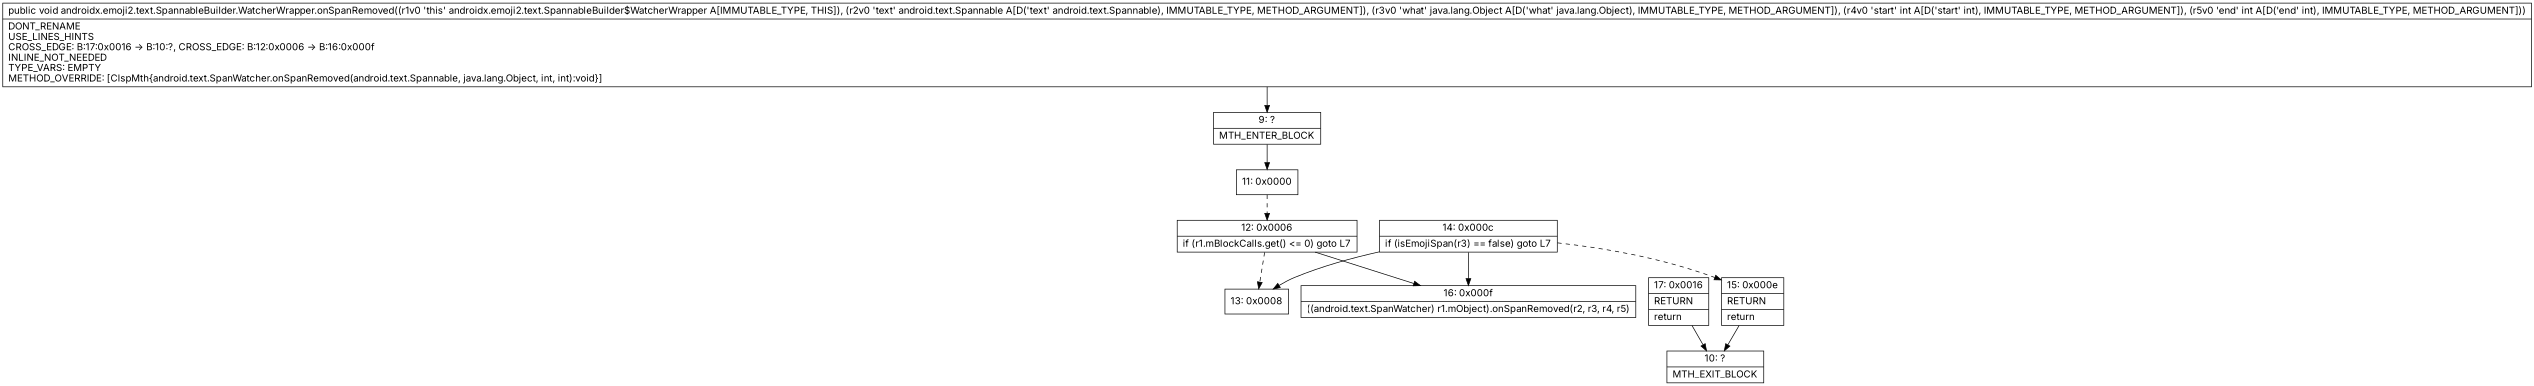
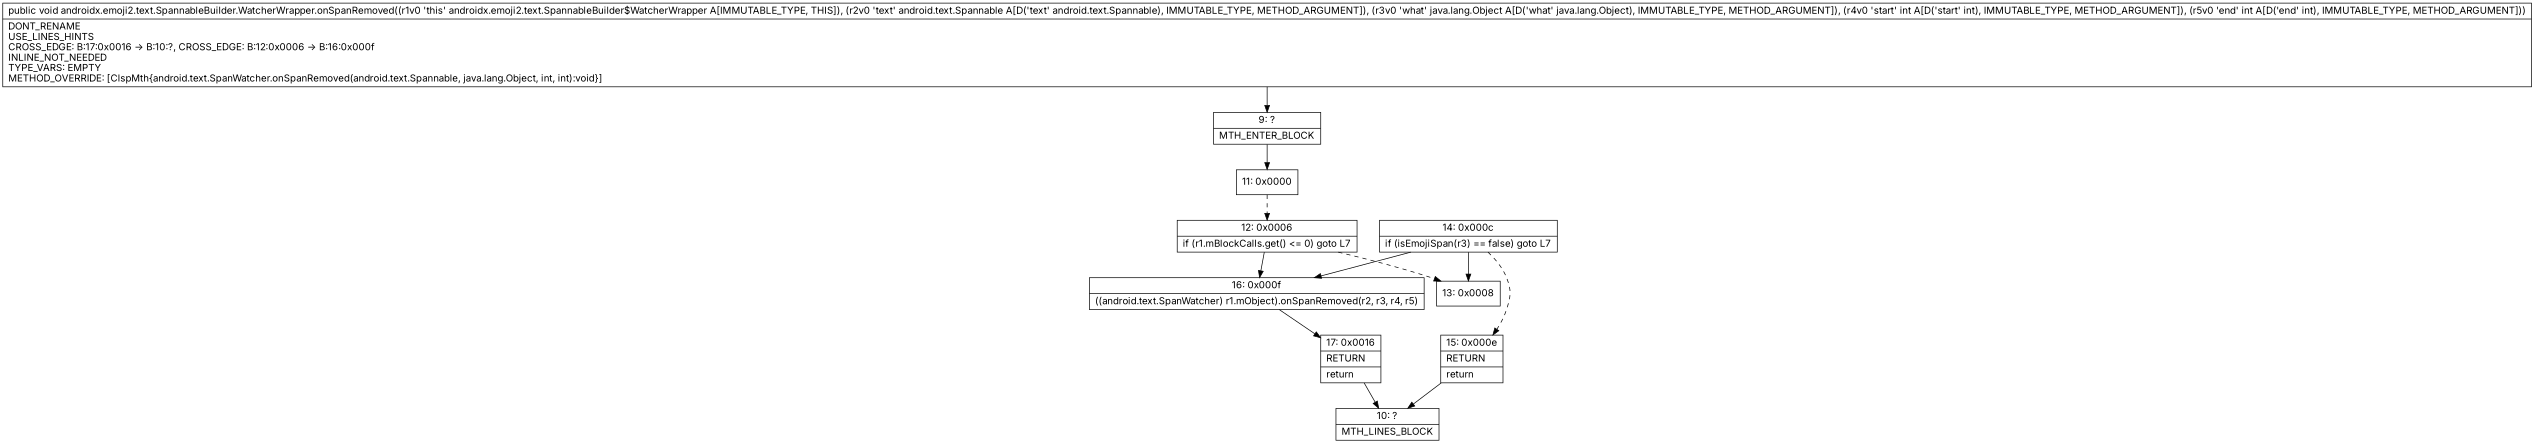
edge "16: 0x000f" -> "17: 0x0016": added
node "10: ?": text "MTH_EXIT_BLOCK" -> "MTH_LINES_BLOCK"
